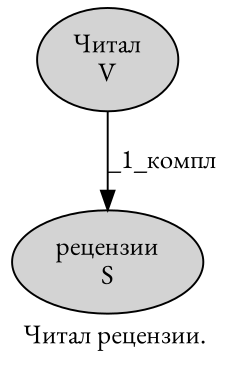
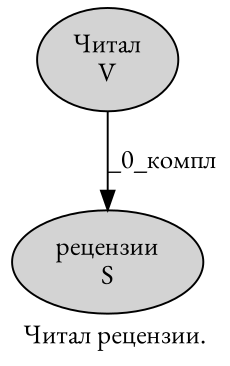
edge "Читал V" -> "рецензии S": label "_1_компл" -> "_0_компл"
